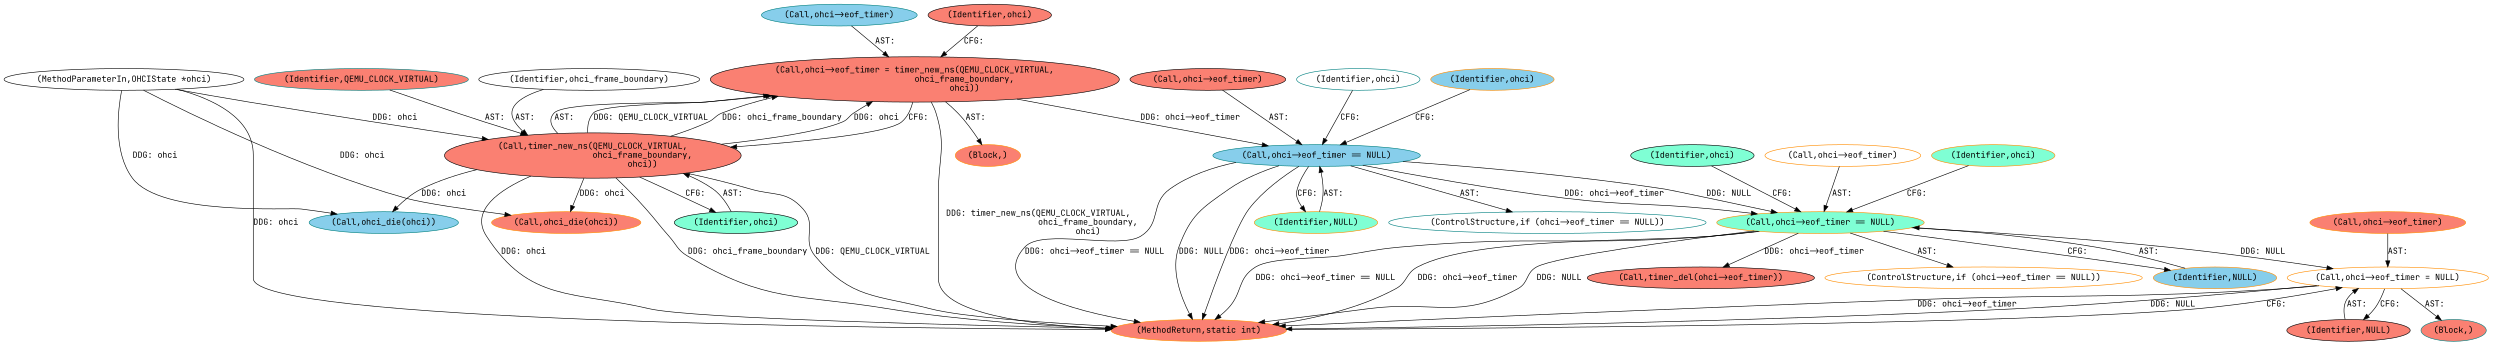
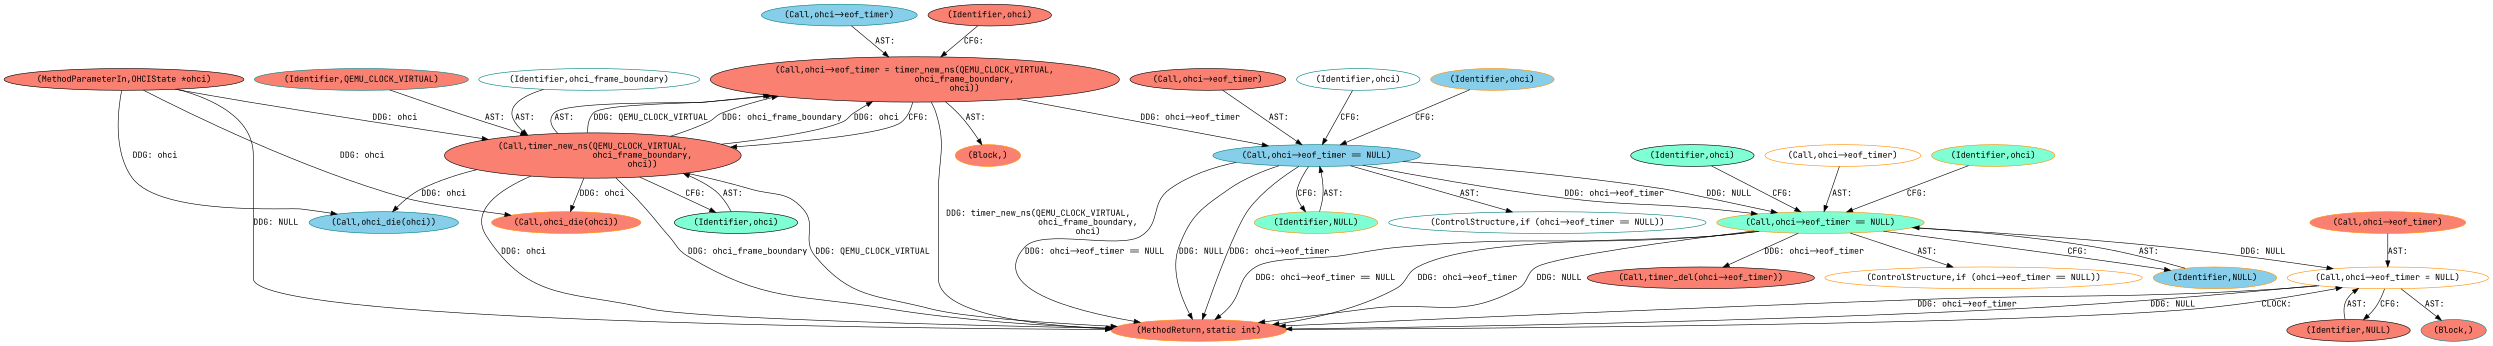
node "(MethodParameterIn,OHCIState *ohci)": fillcolor white -> salmon
node "(Identifier,ohci_frame_boundary)": color black -> teal
edge "(MethodParameterIn,OHCIState *ohci)" -> "(MethodReturn,static int)": label "DDG: ohci" -> "DDG: NULL"
edge "(MethodReturn,static int)" -> "(Call,ohci->eof_timer = NULL)": label "CFG: " -> "CLOCK: "
